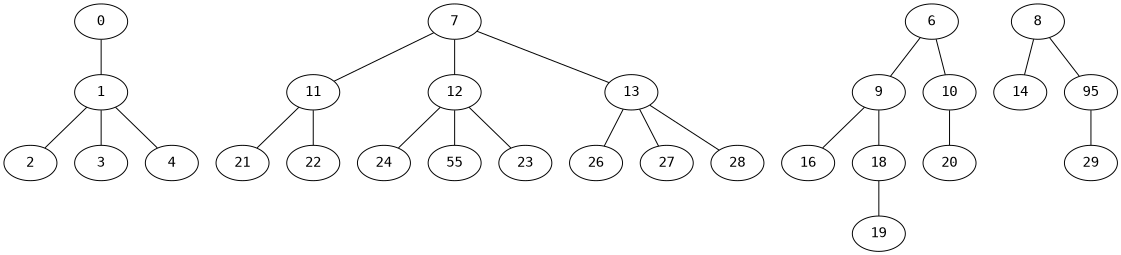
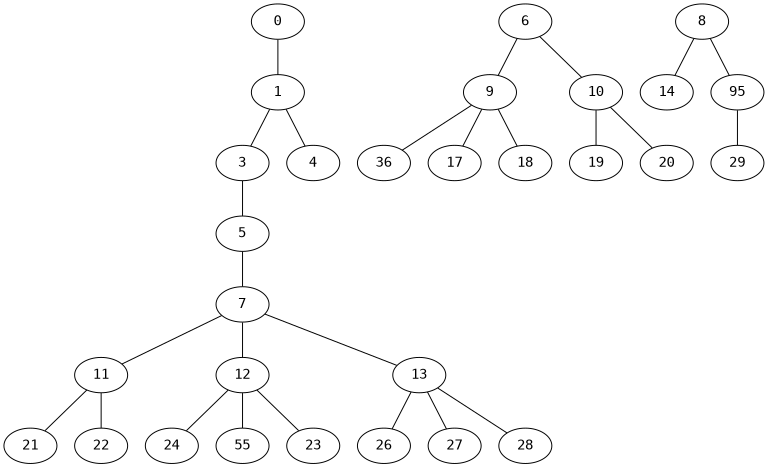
node "2": removed
node "17": added
node "16": label "16" -> "36"
edge "18" -- "19": now "10" -- "19"
node "5": added
